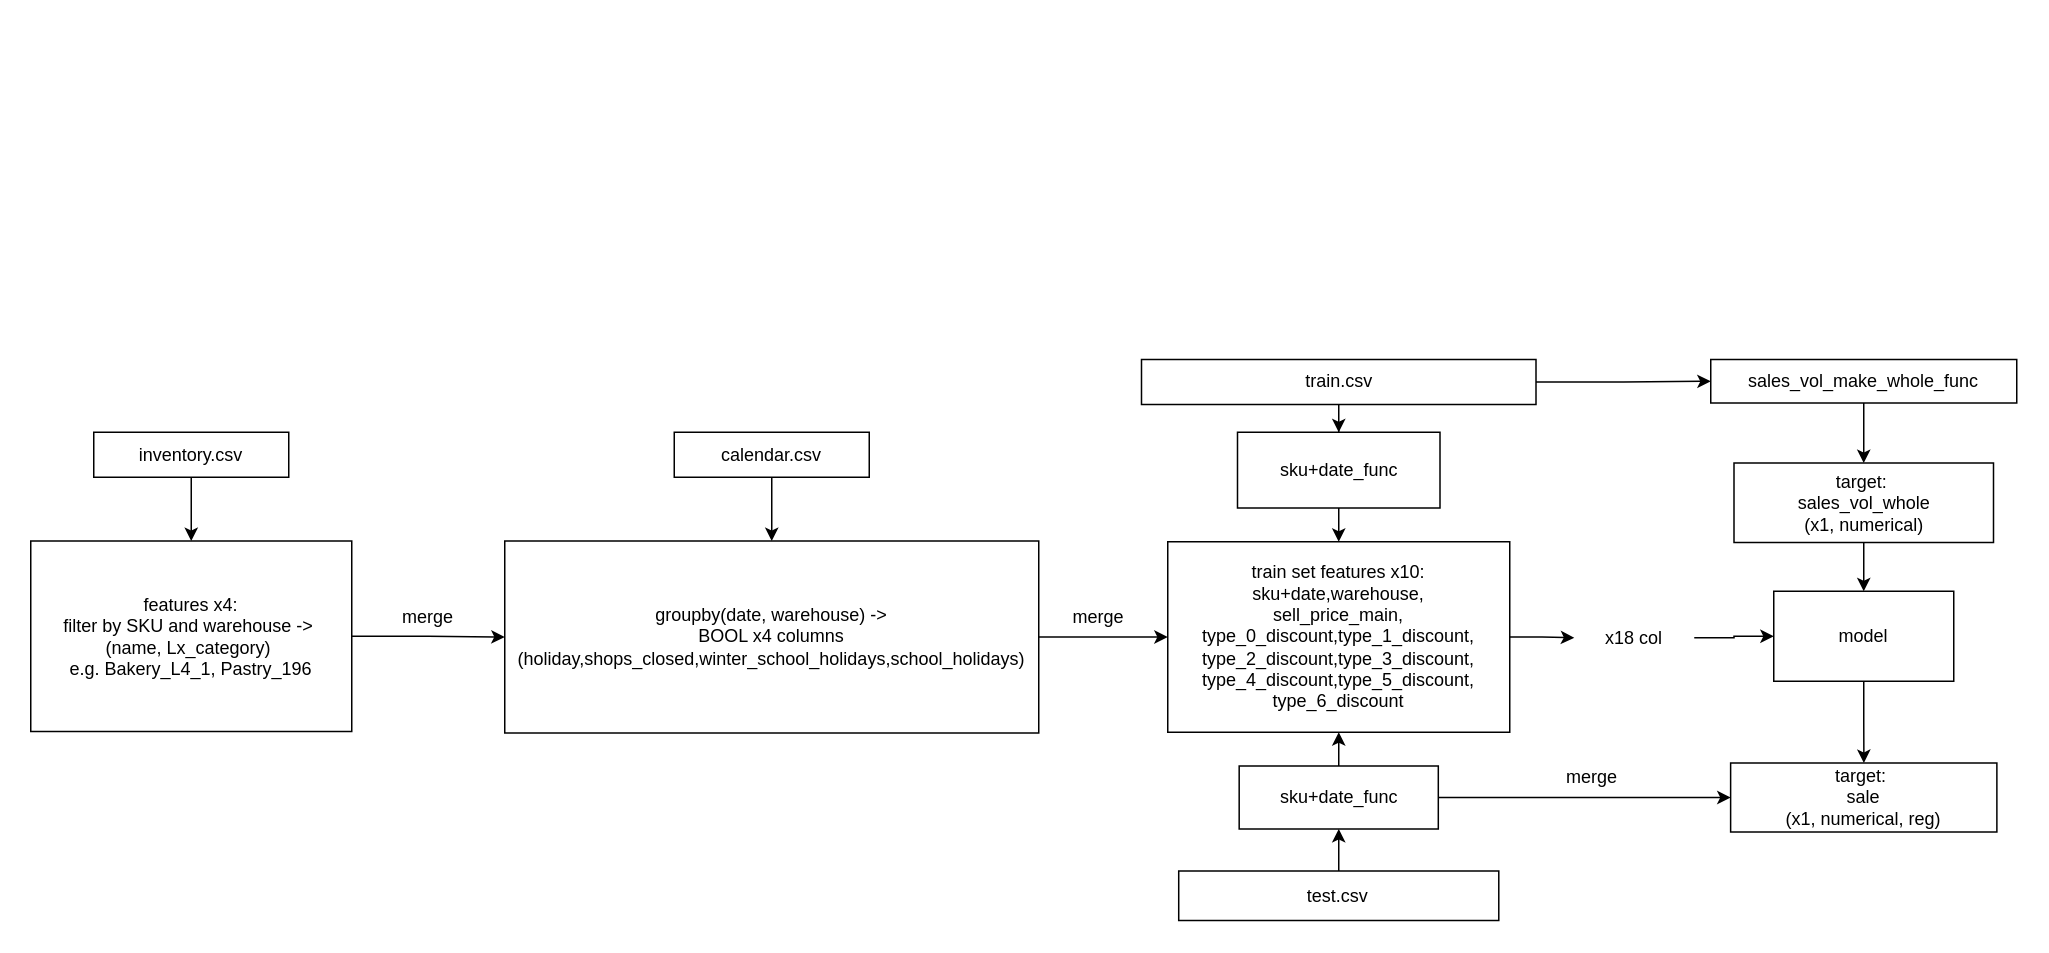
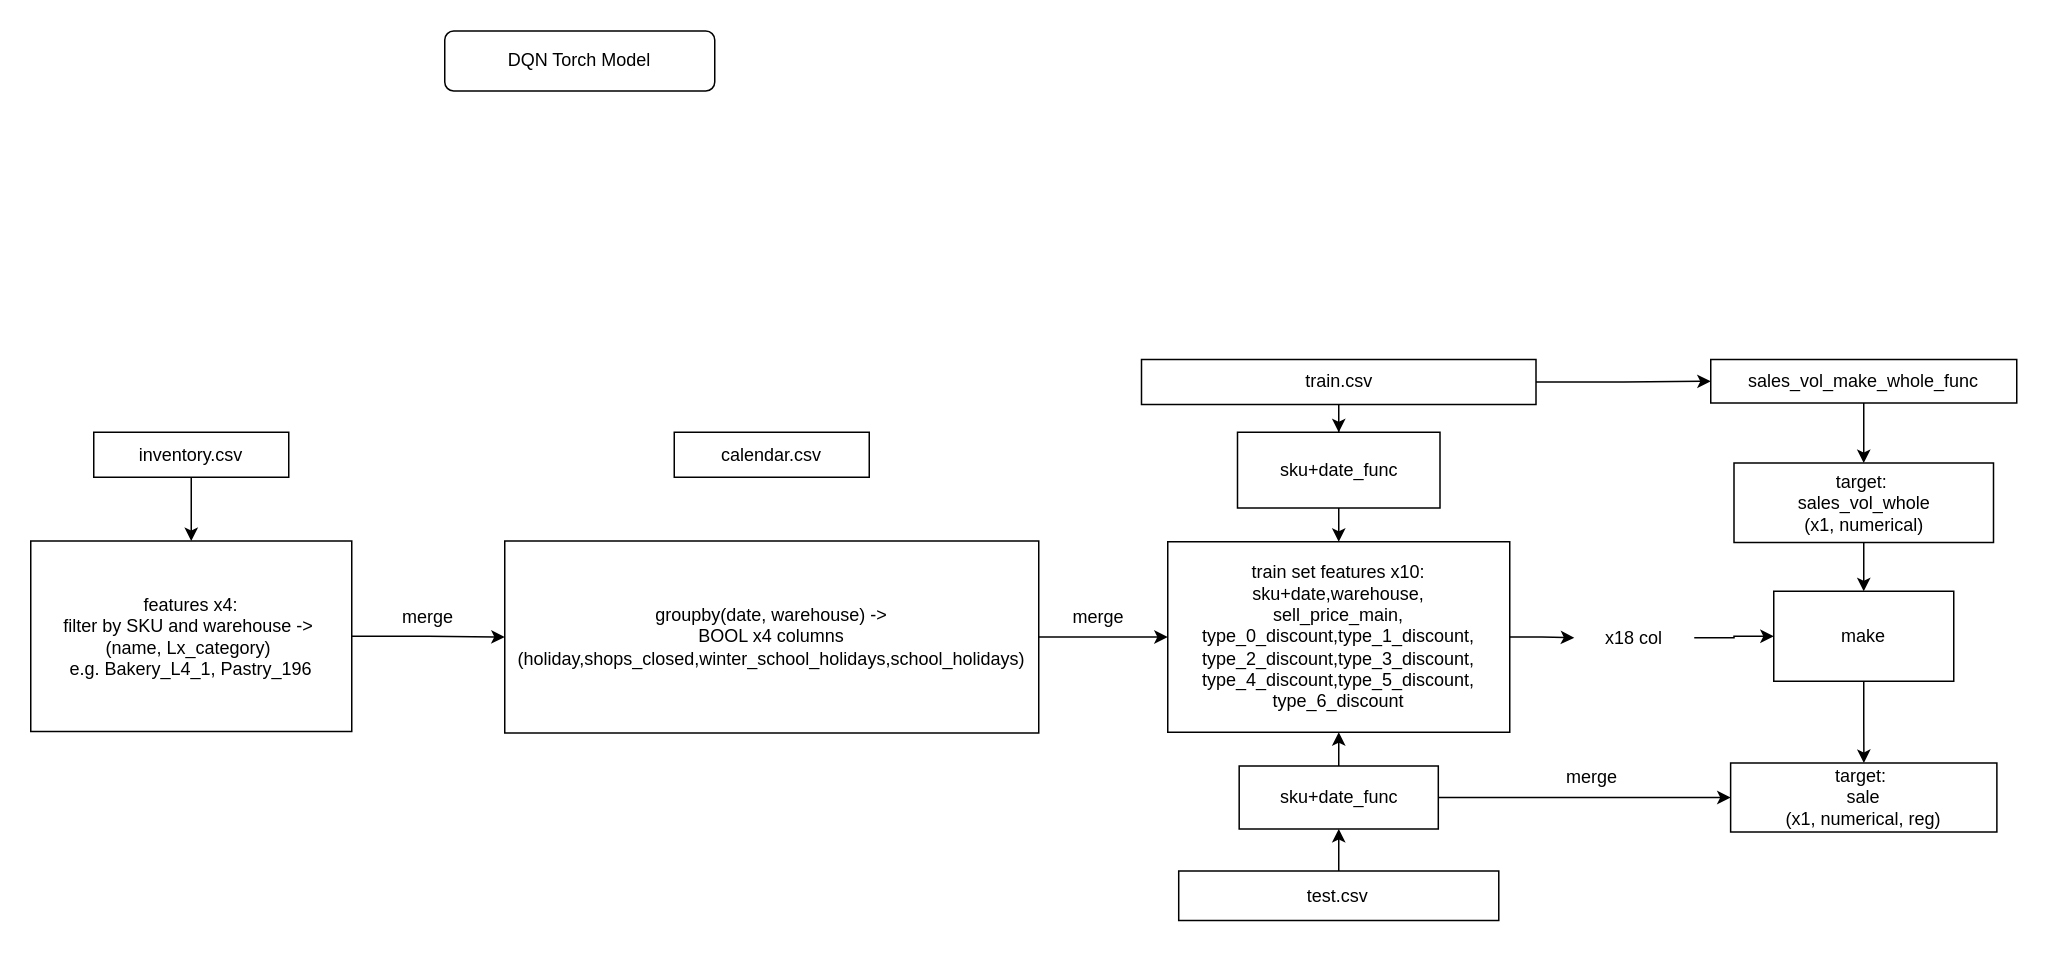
node "DQN Torch Model": added
edge "calendar.csv" -> "groupby(date, warehouse) -> BOOL x4 columns (holiday,shops_closed,winter_school_holidays,school_holidays)": removed
node "model": label "model" -> "make"
